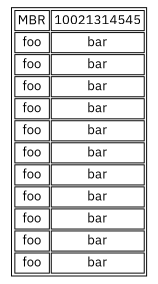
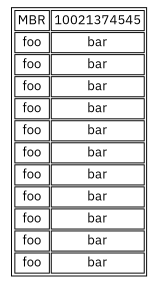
node "MBR": text "10021314545" -> "10021374545"
